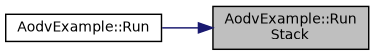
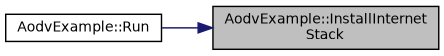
node "AodvExample::Run Stack": label "AodvExample::Run Stack" -> "AodvExample::InstallInternet Stack"
